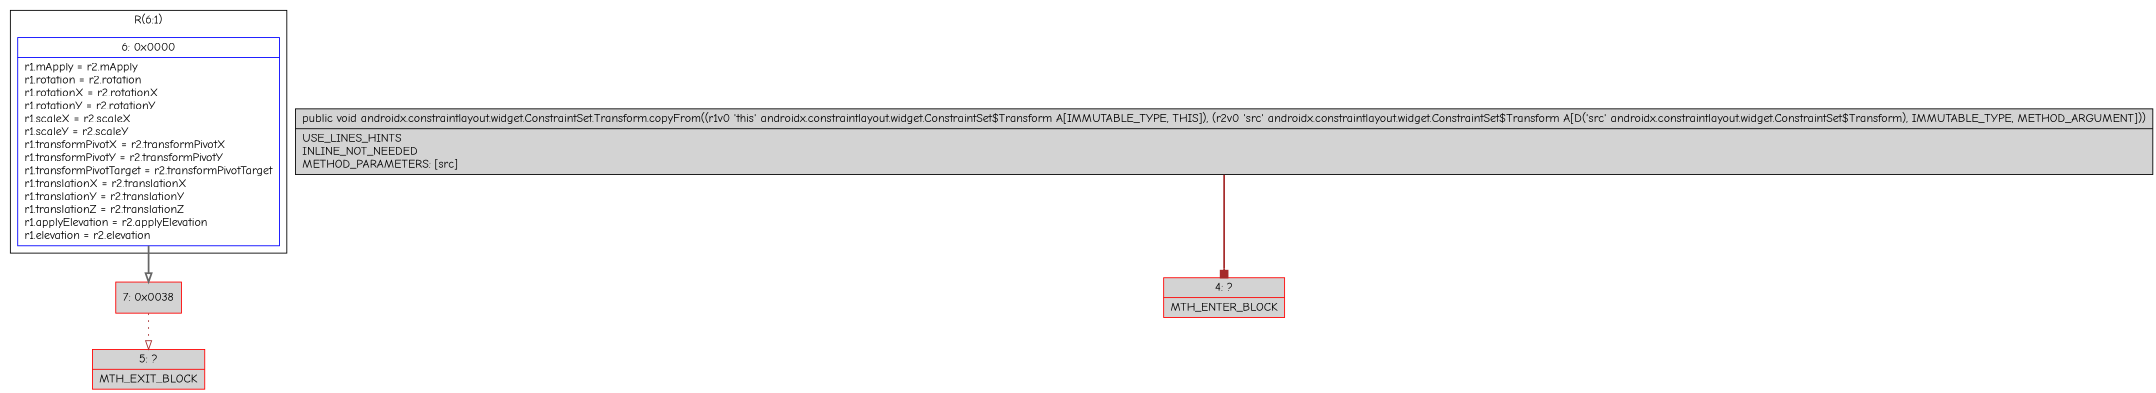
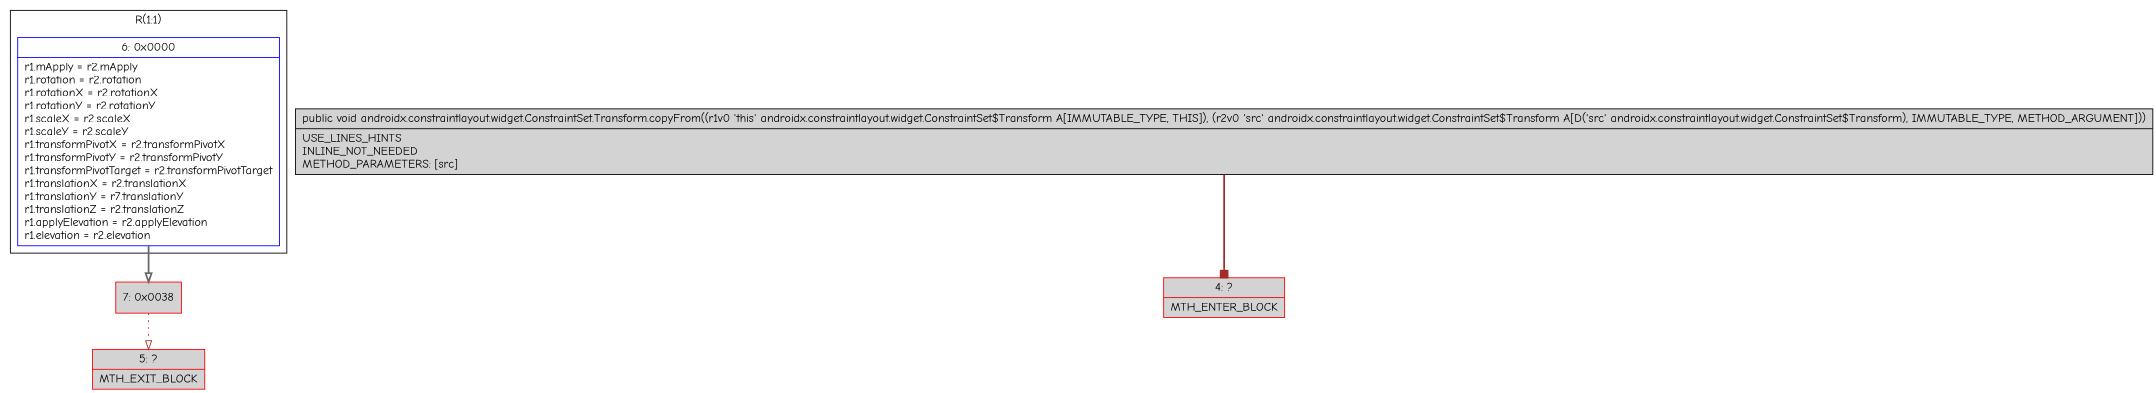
cluster "R(6:1)": label "R(6:1)" -> "R(1:1)"
node "6: 0x0000": text "r1.translationY = r2.translationY" -> "r1.translationY = r7.translationY"
